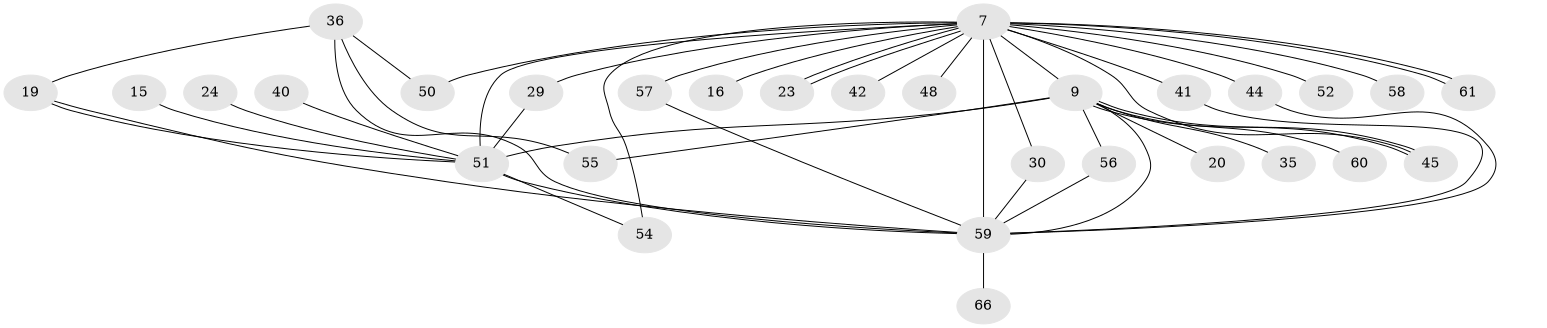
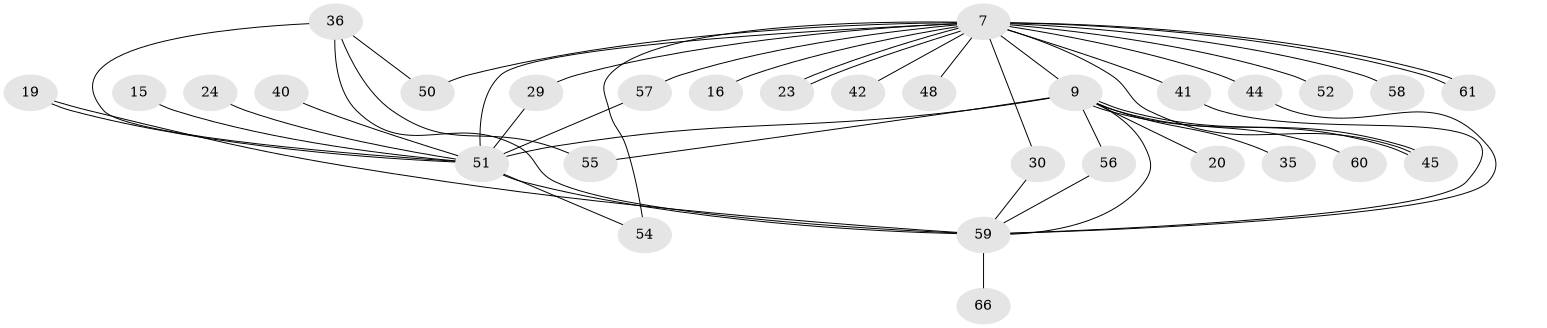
edge "36" -- "19": now "36" -- "51"
edge "7" -- "59": removed
edge "57" -- "59": now "57" -- "51"
